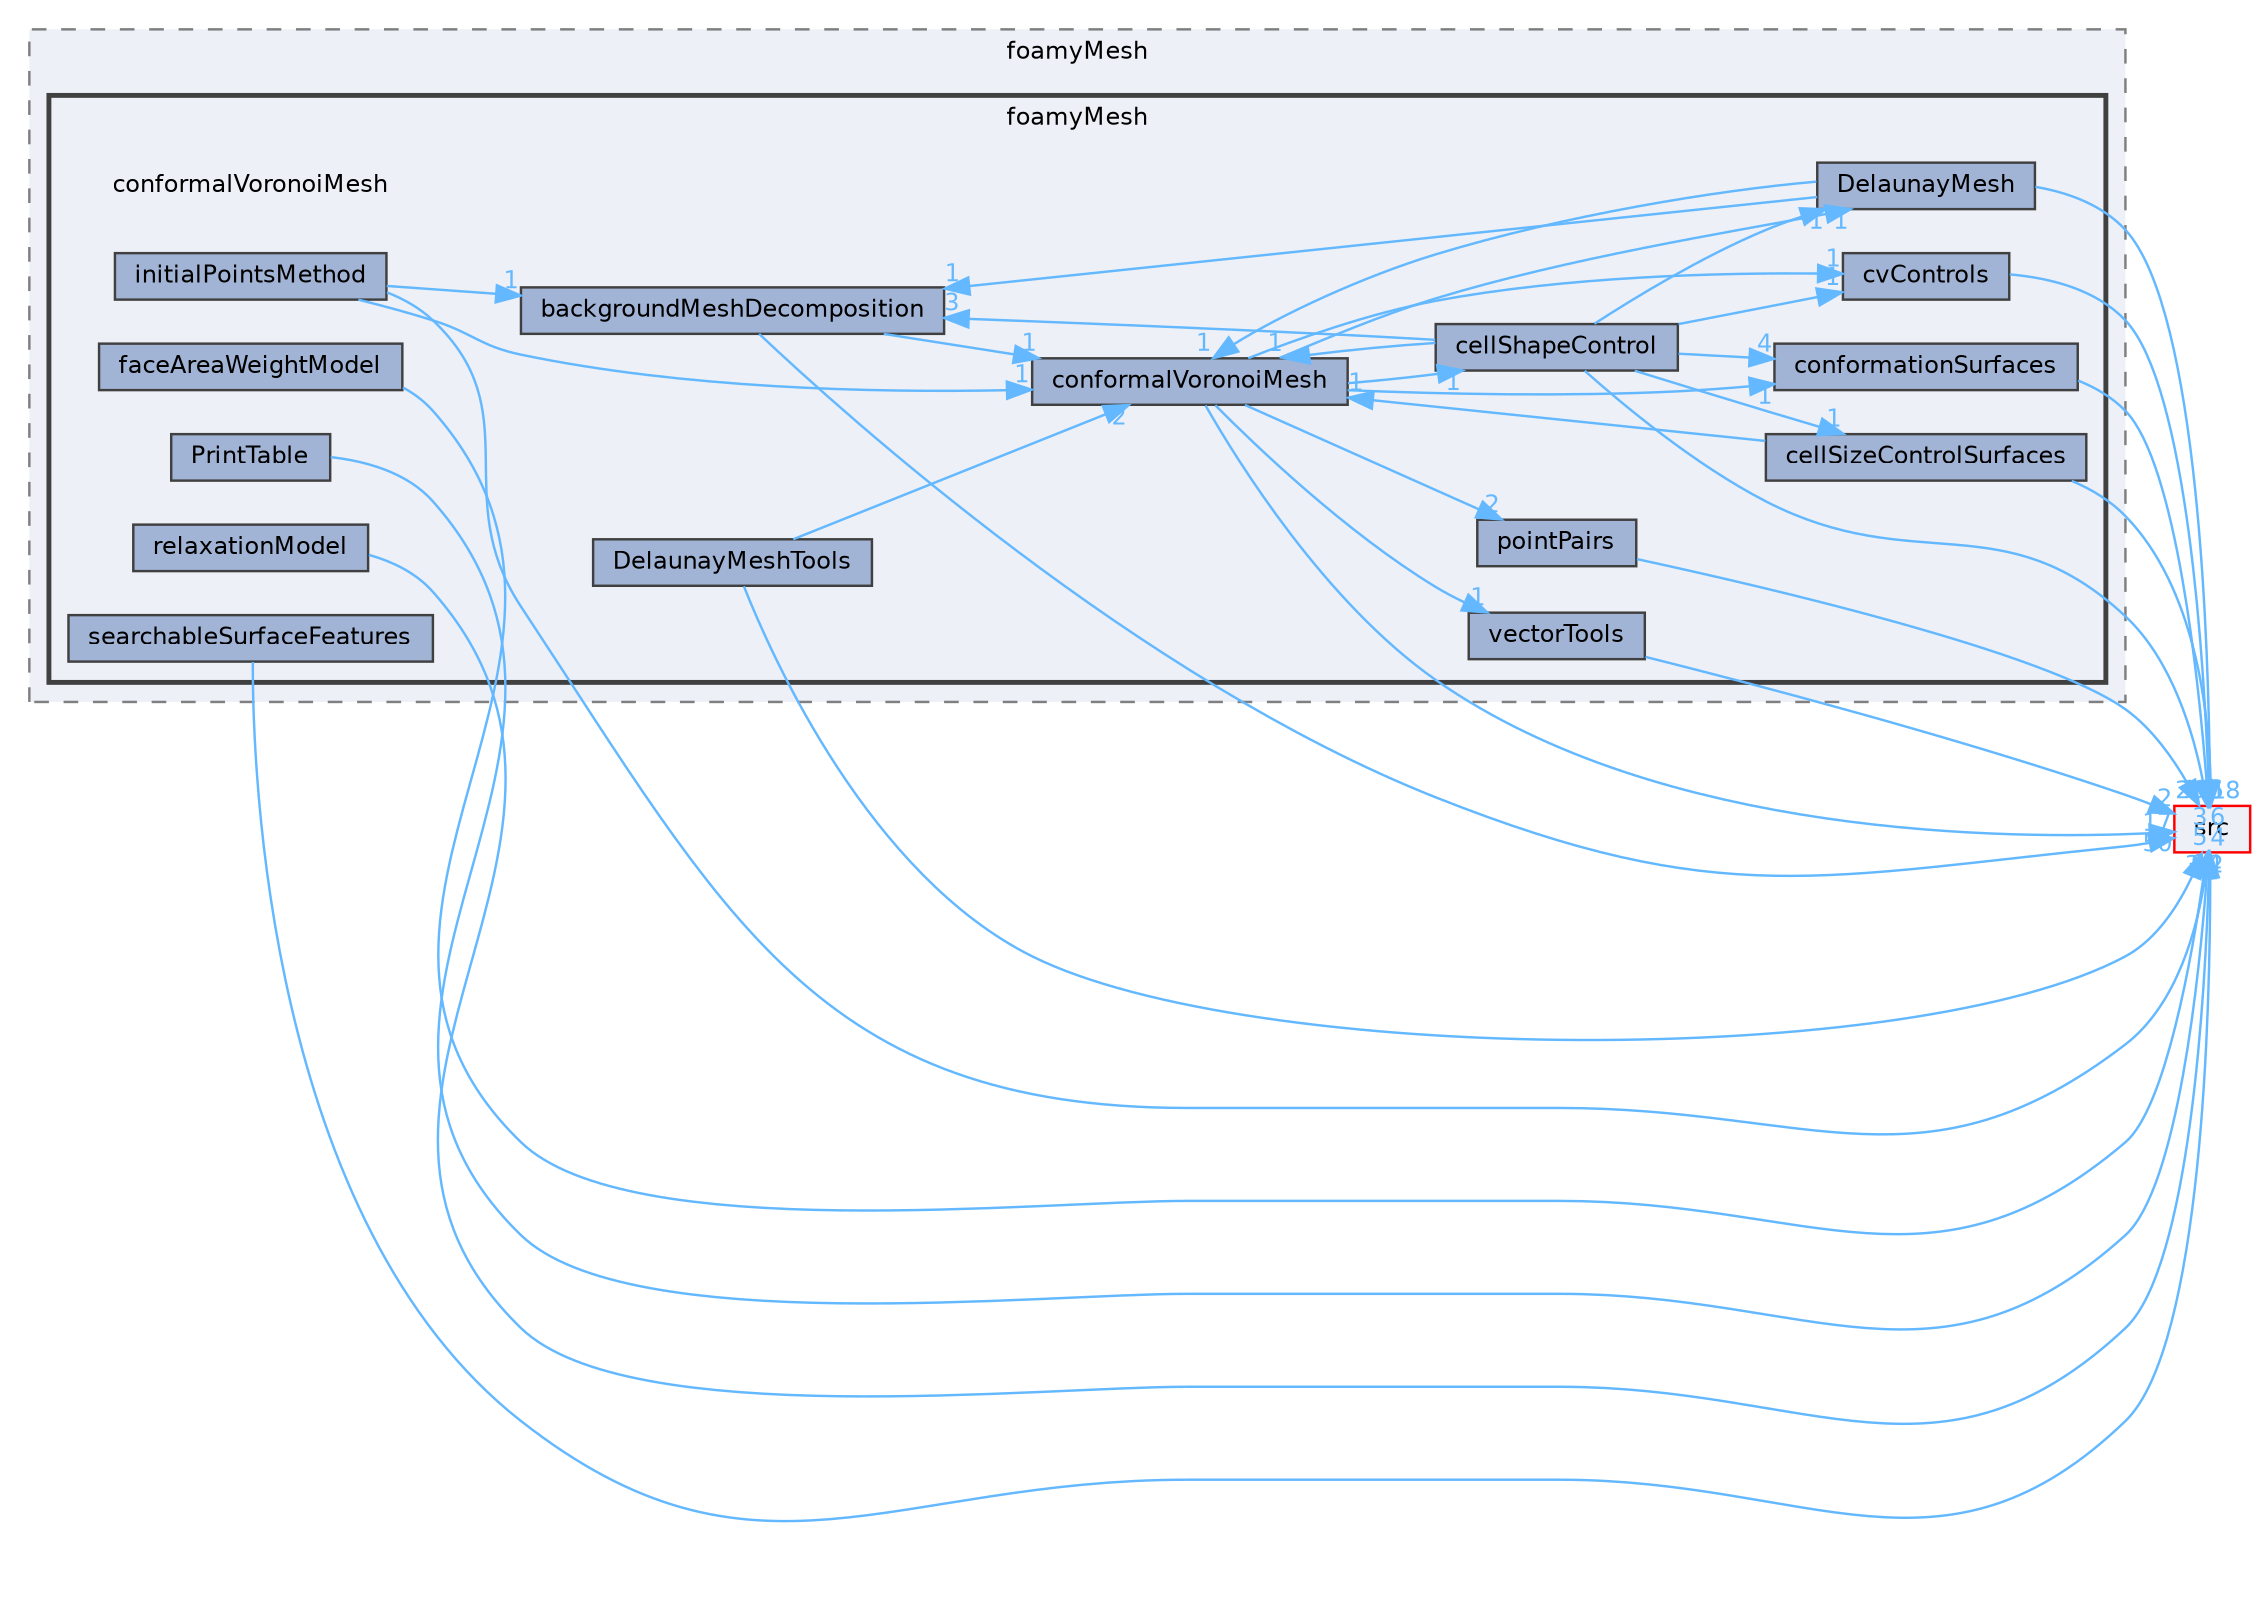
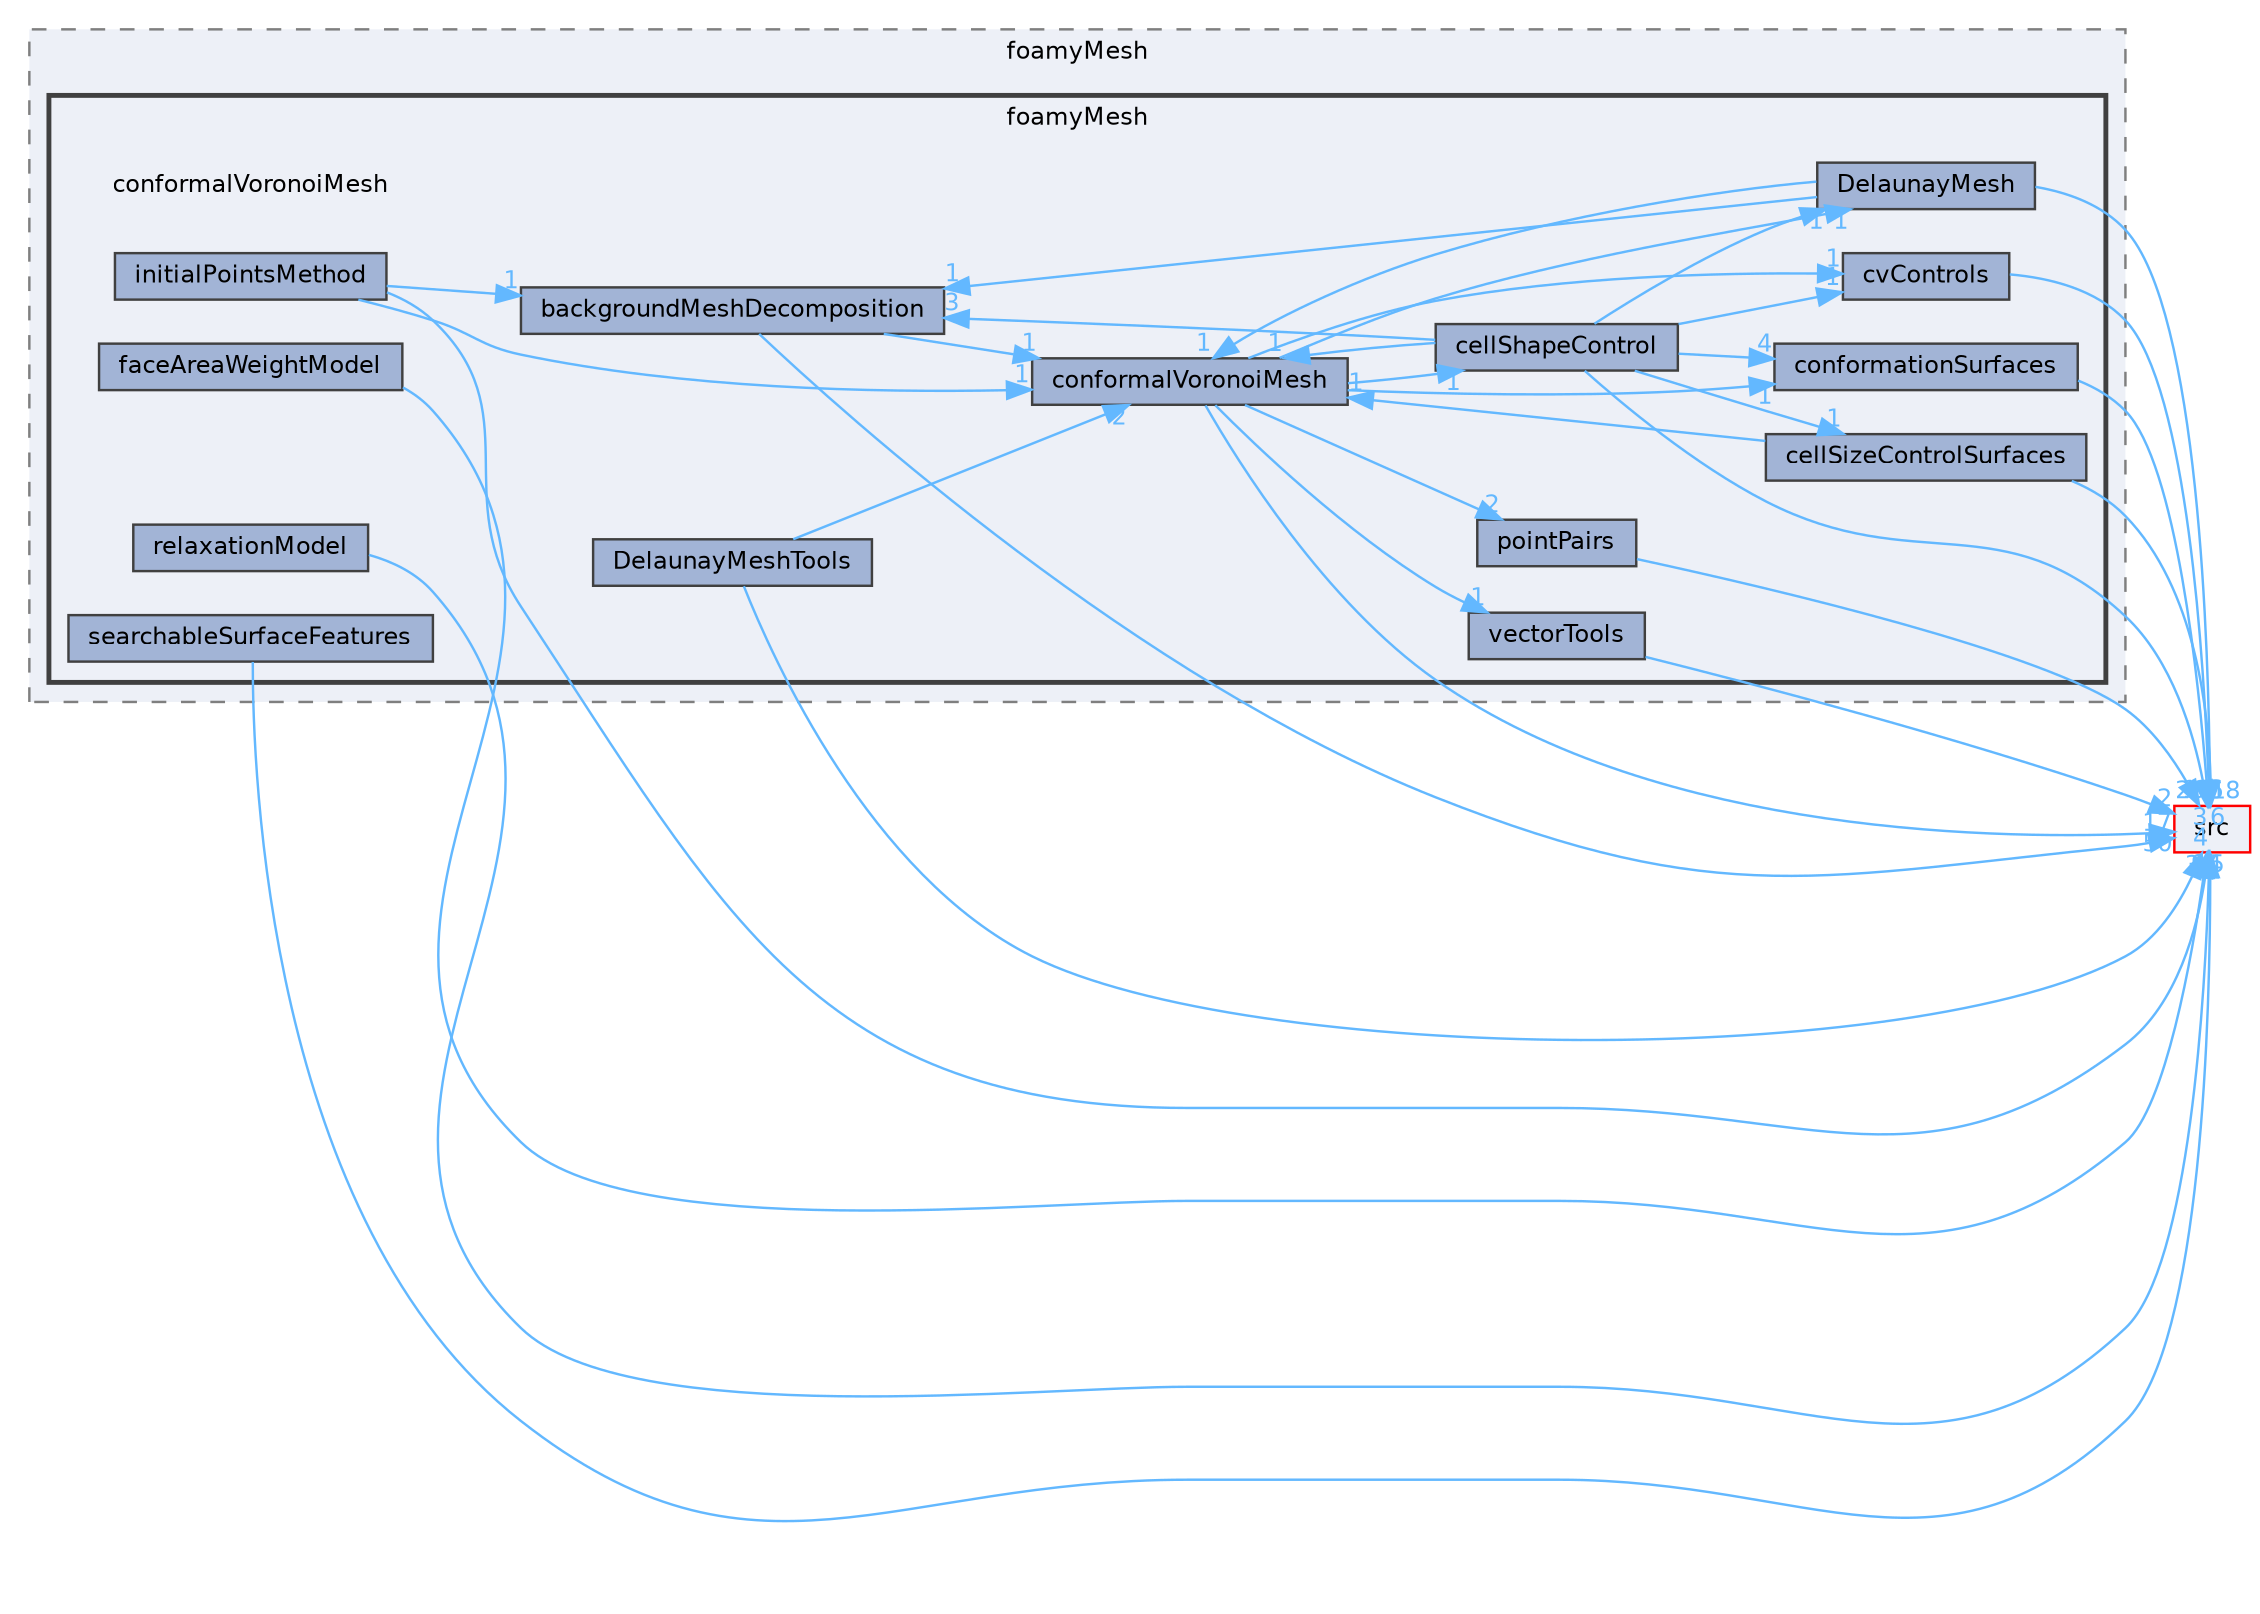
node "PrintTable": removed
